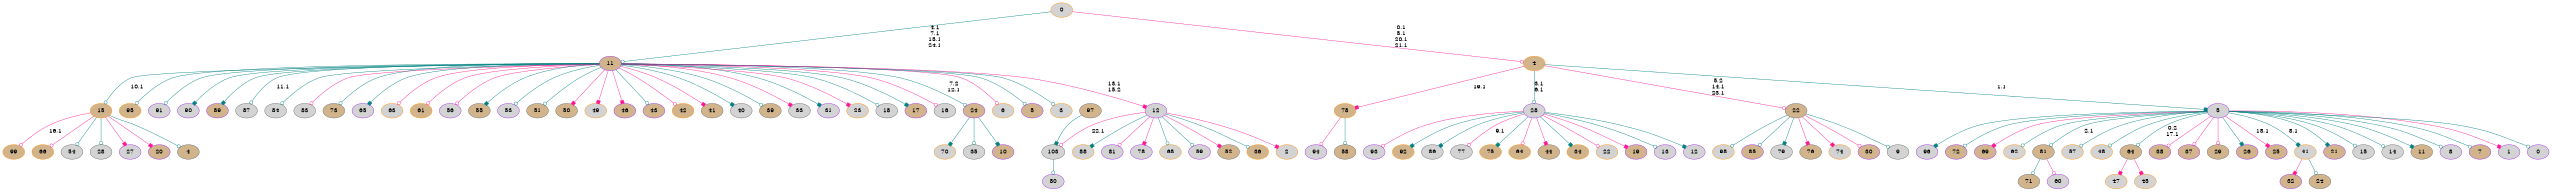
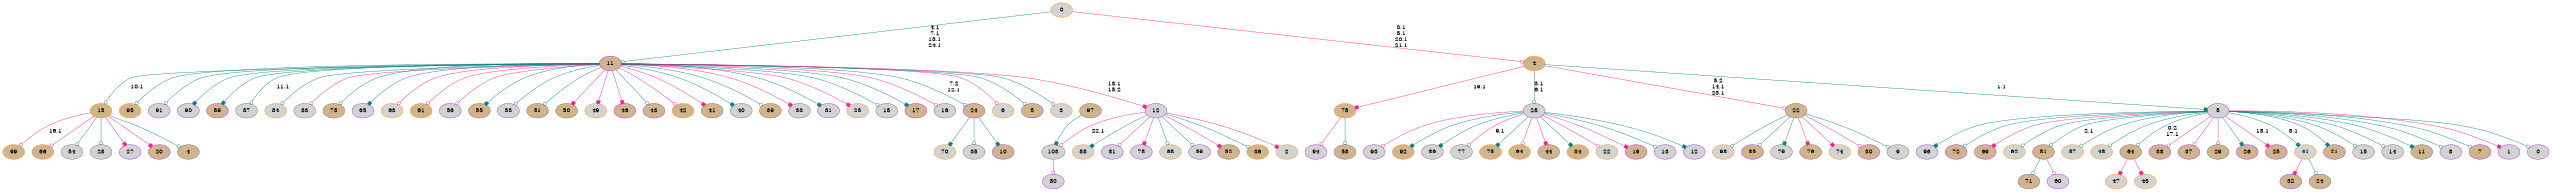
node "84": color gray40 -> darkorange
edge "103" -> "80": color teal -> deeppink
